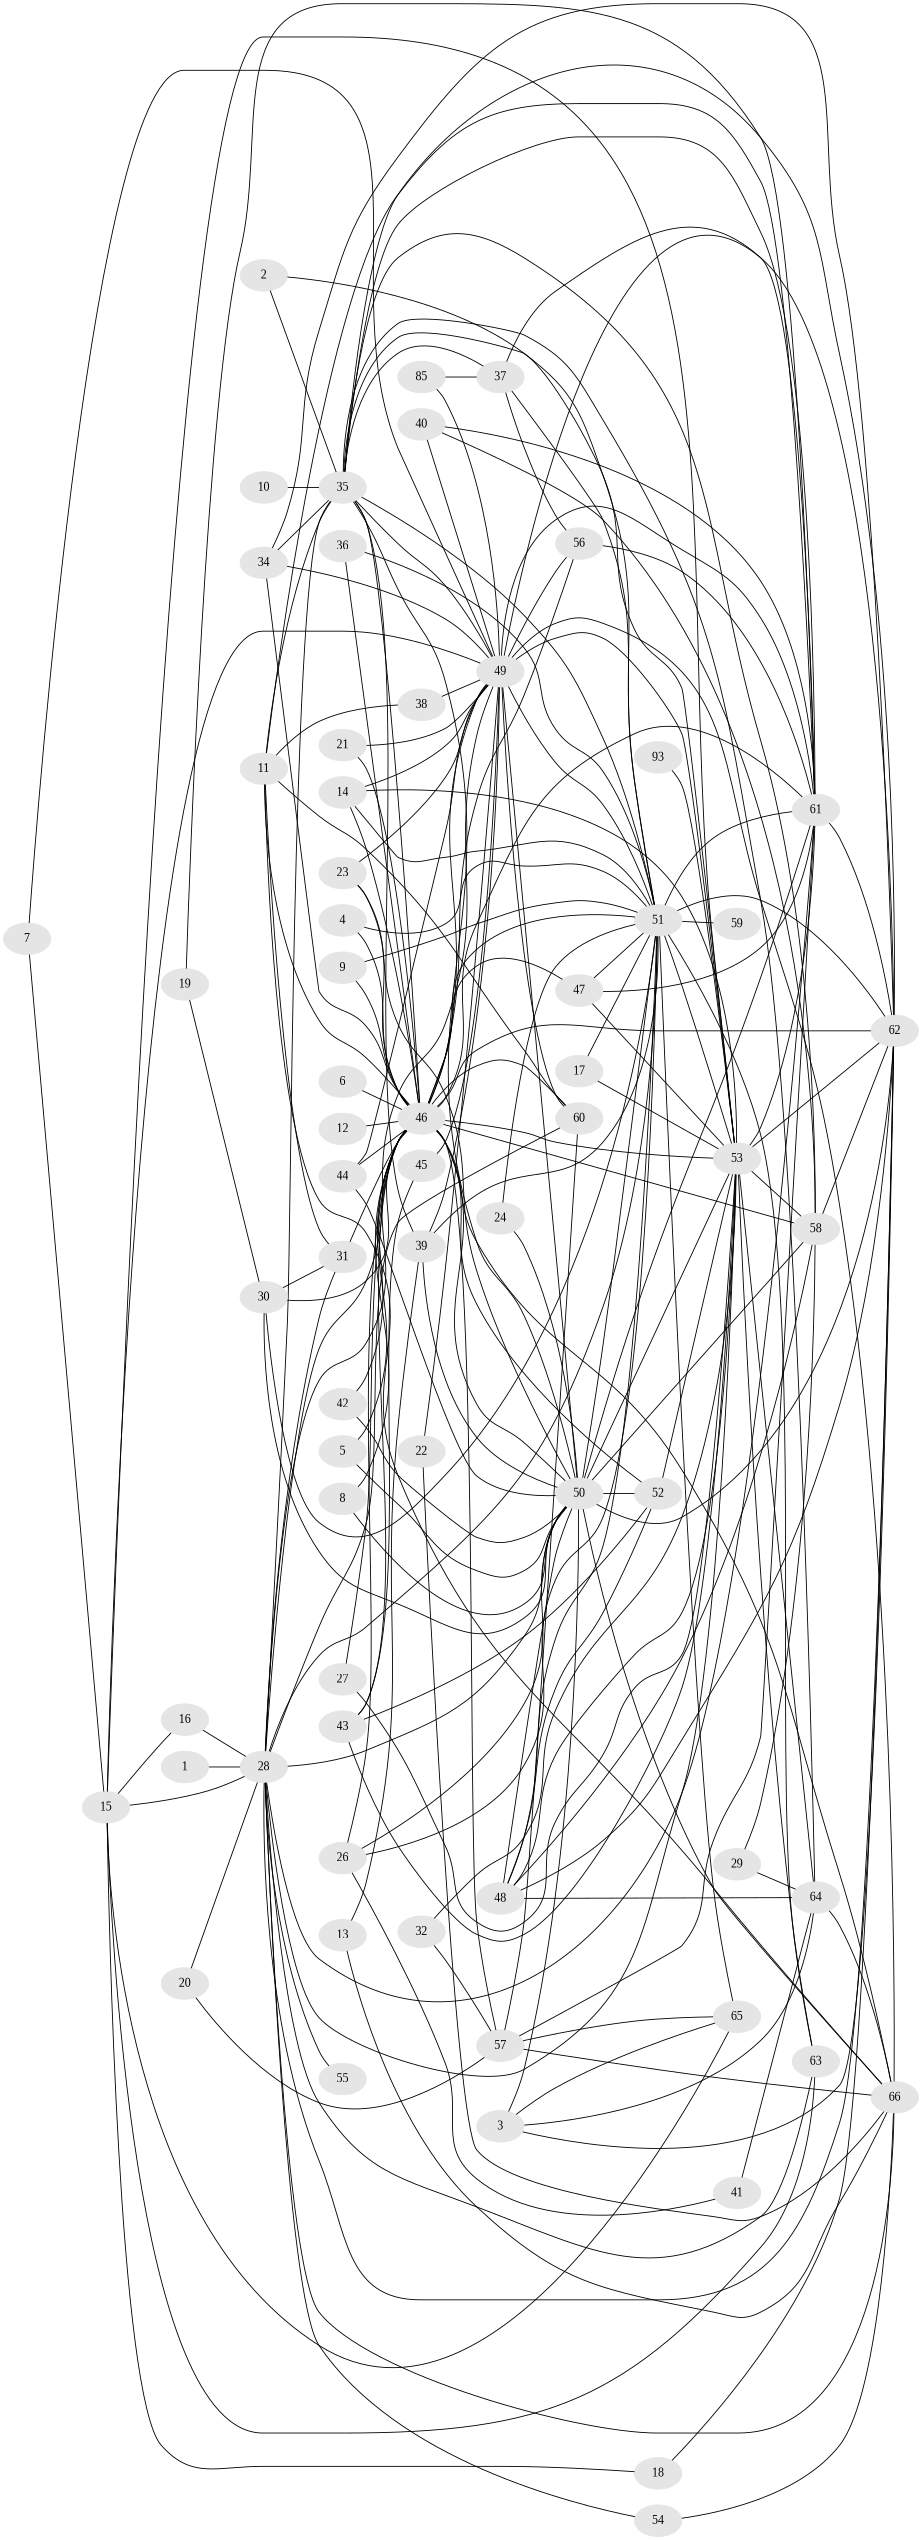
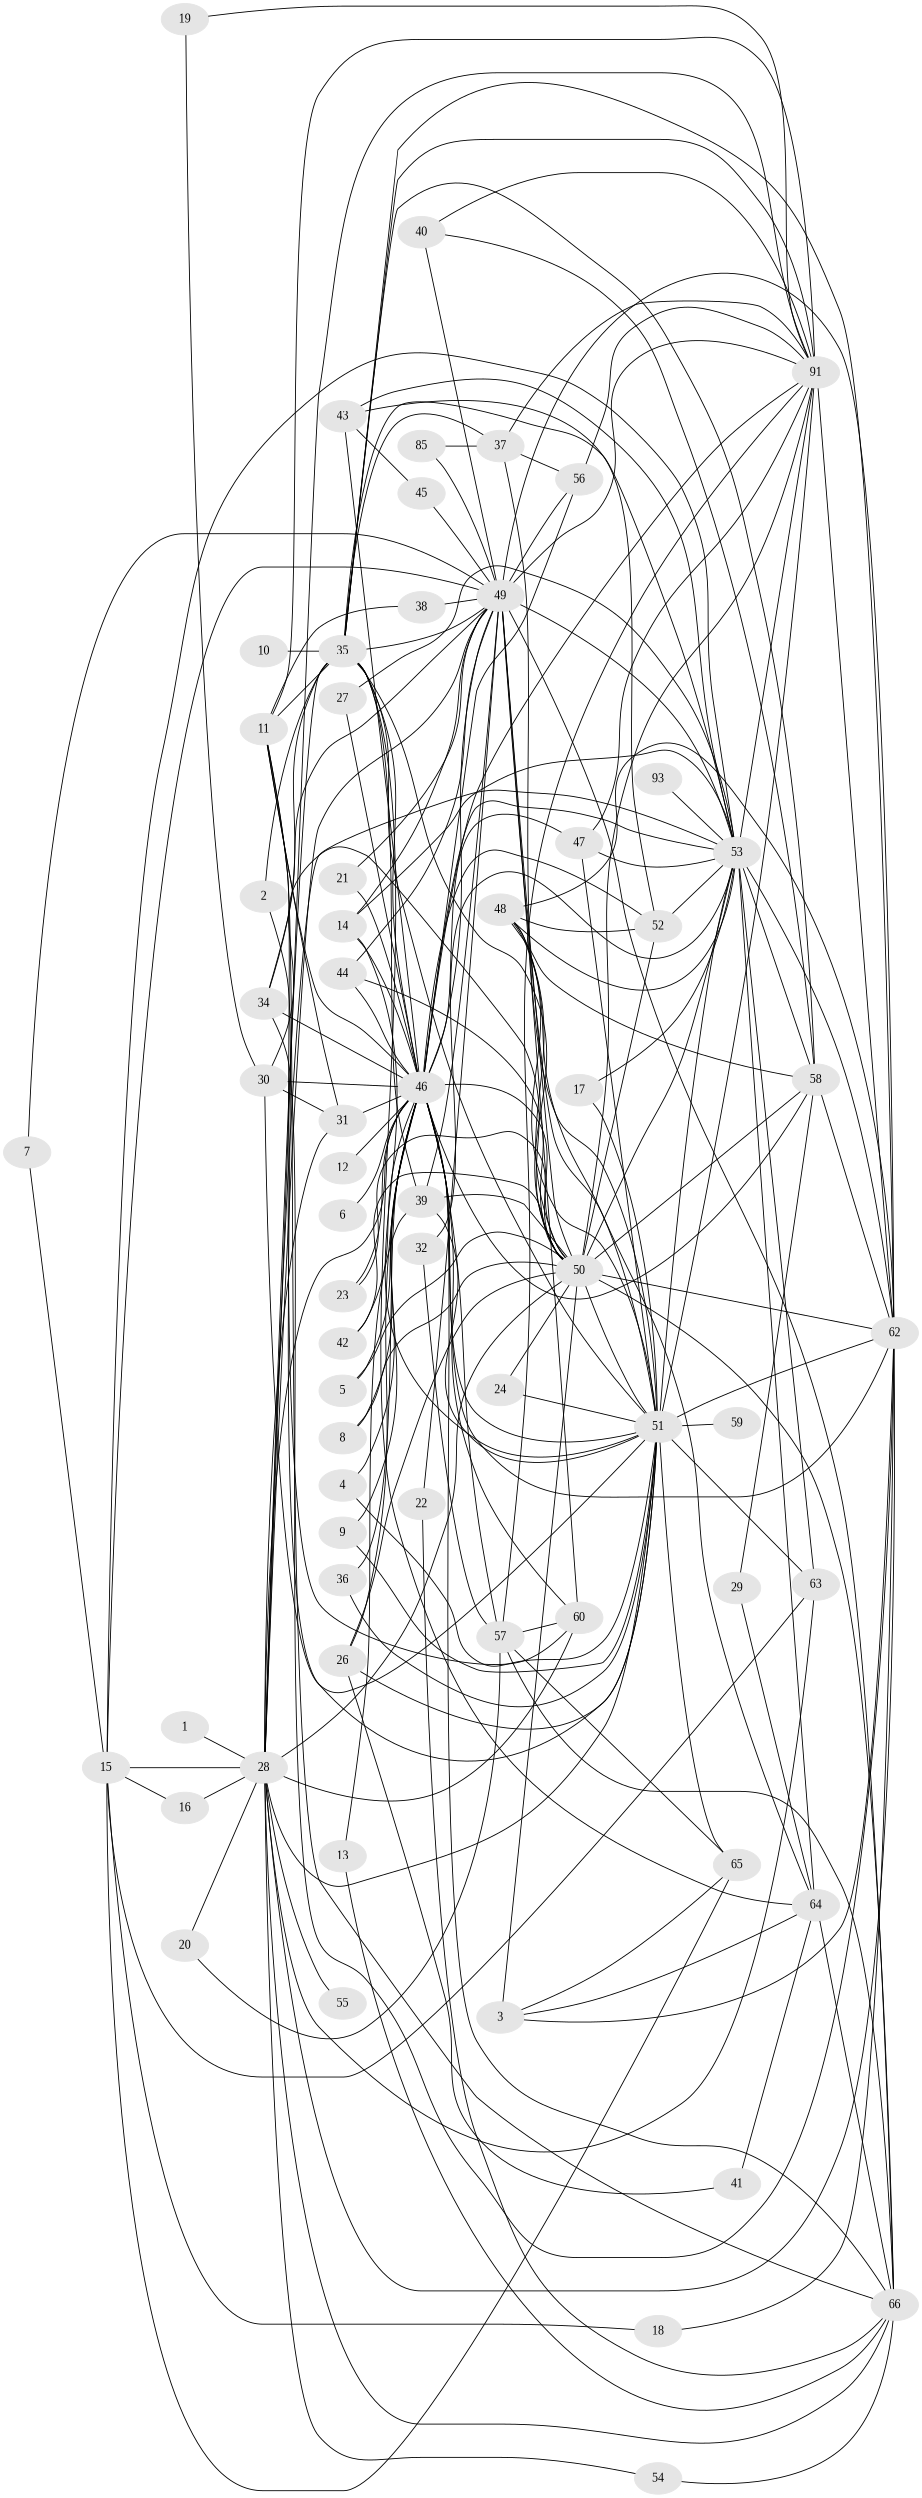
edge "49" -- "23": removed
node "61": label "61" -> "91"
